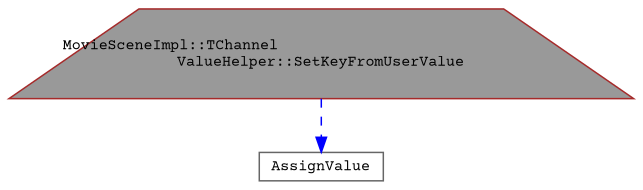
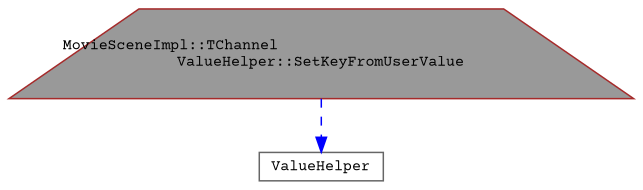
node "AssignValue": label "AssignValue" -> "ValueHelper"
